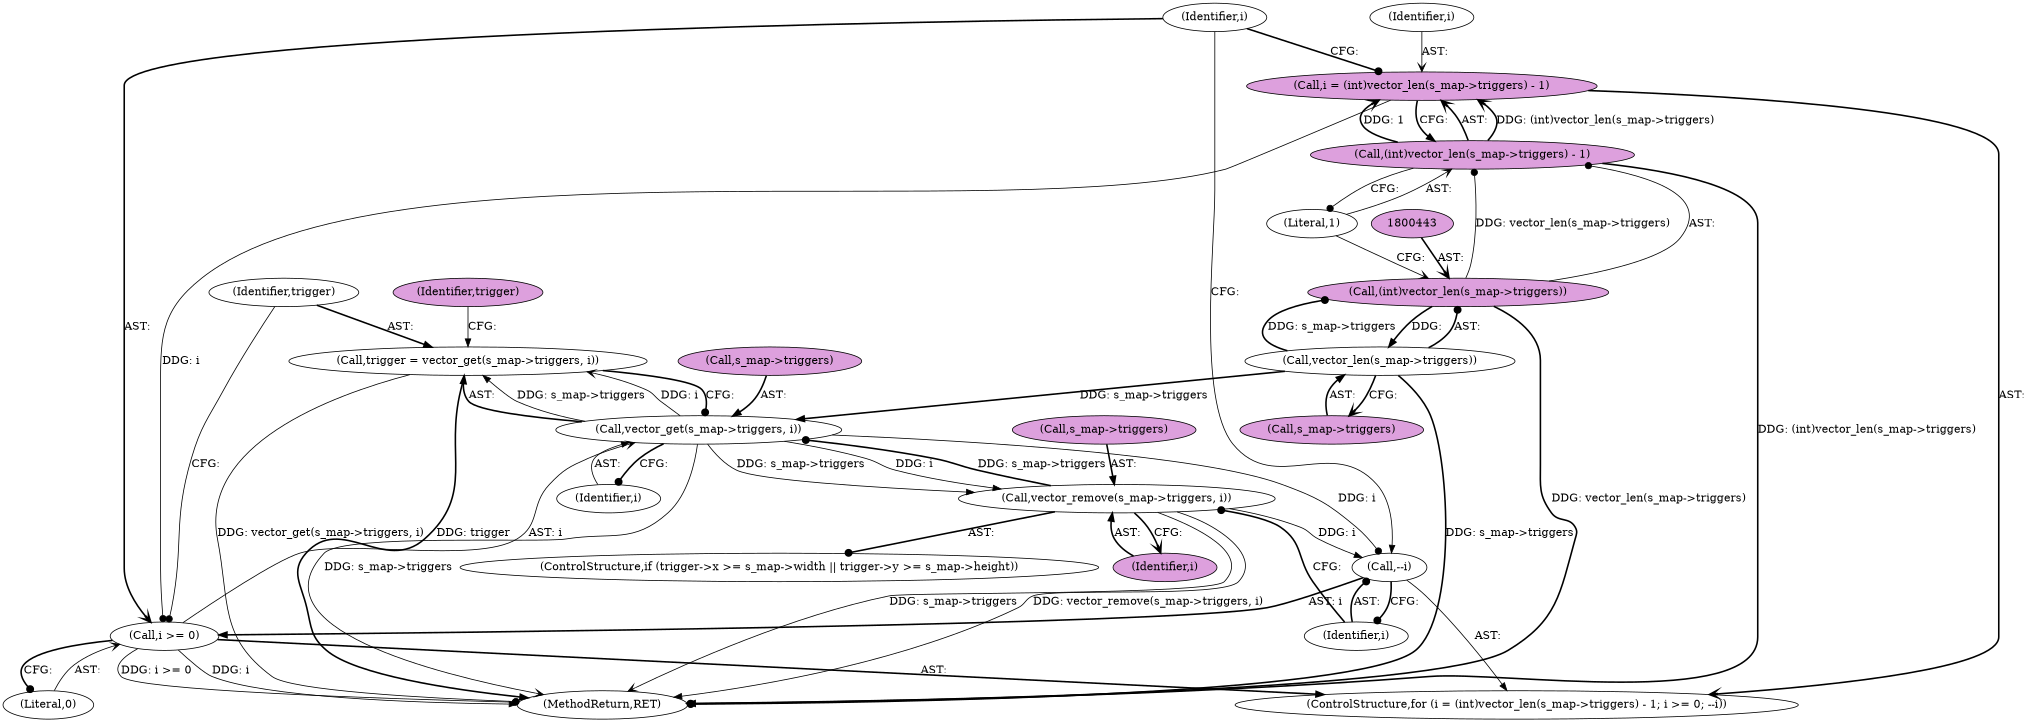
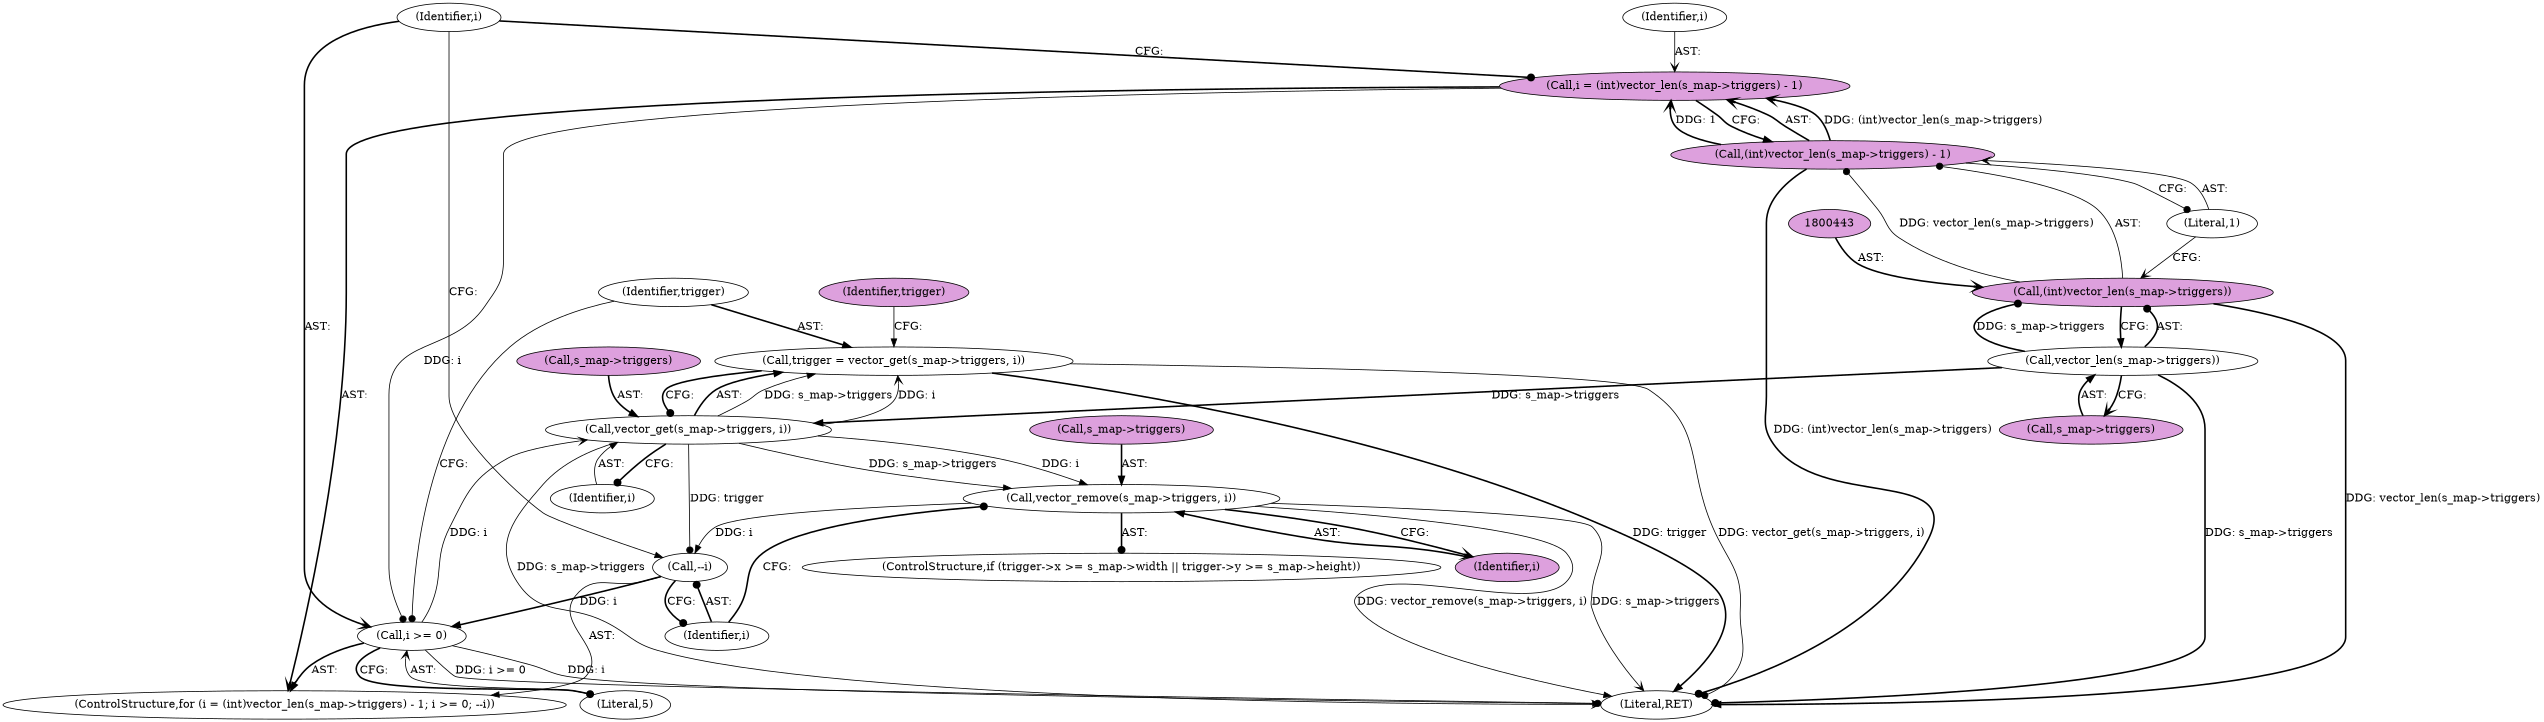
edge "(Call,(int)vector_len(s_map->triggers))" -> "(Call,vector_len(s_map->triggers))": label "DDG: " -> "CFG: "
edge "(Call,vector_remove(s_map->triggers, i))" -> "(Call,vector_get(s_map->triggers, i))": removed, label "DDG: s_map->triggers"
edge "(Call,vector_get(s_map->triggers, i))" -> "(Call,--i)": label "DDG: i" -> "DDG: trigger"
edge "(Call,i >= 0)" -> "(Call,vector_get(s_map->triggers, i))": label "AST: i" -> "DDG: i"
edge "(Call,--i)" -> "(Call,i >= 0)": label "AST: i" -> "DDG: i"
node "(Literal,0)": label "(Literal,0)" -> "(Literal,5)"
node "(MethodReturn,RET)": label "(MethodReturn,RET)" -> "(Literal,RET)"
